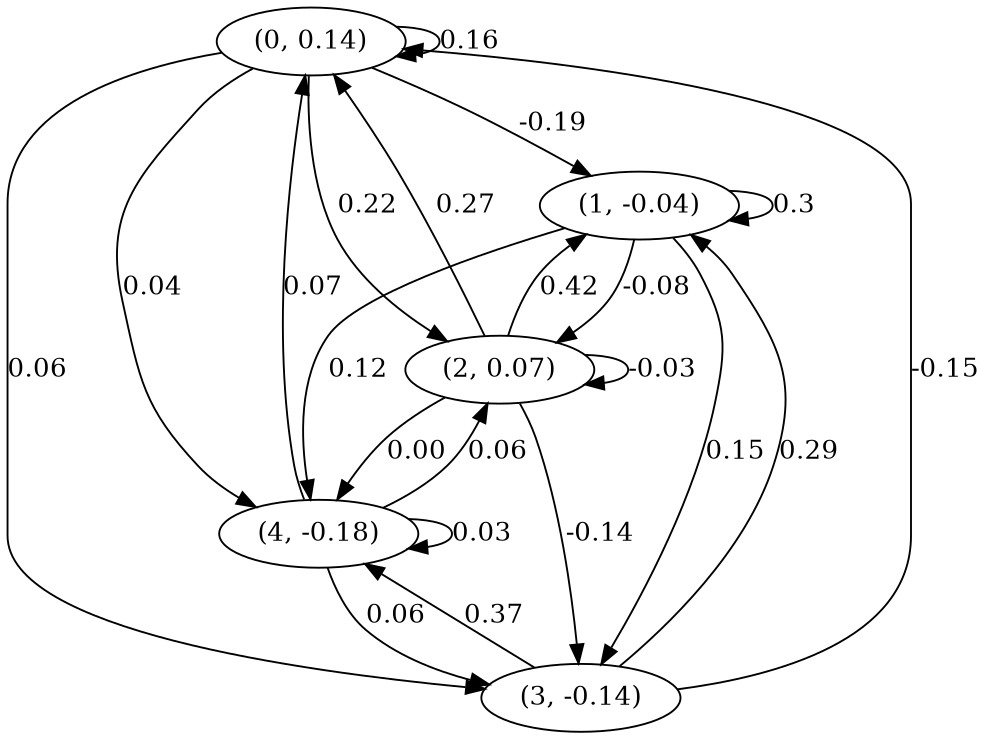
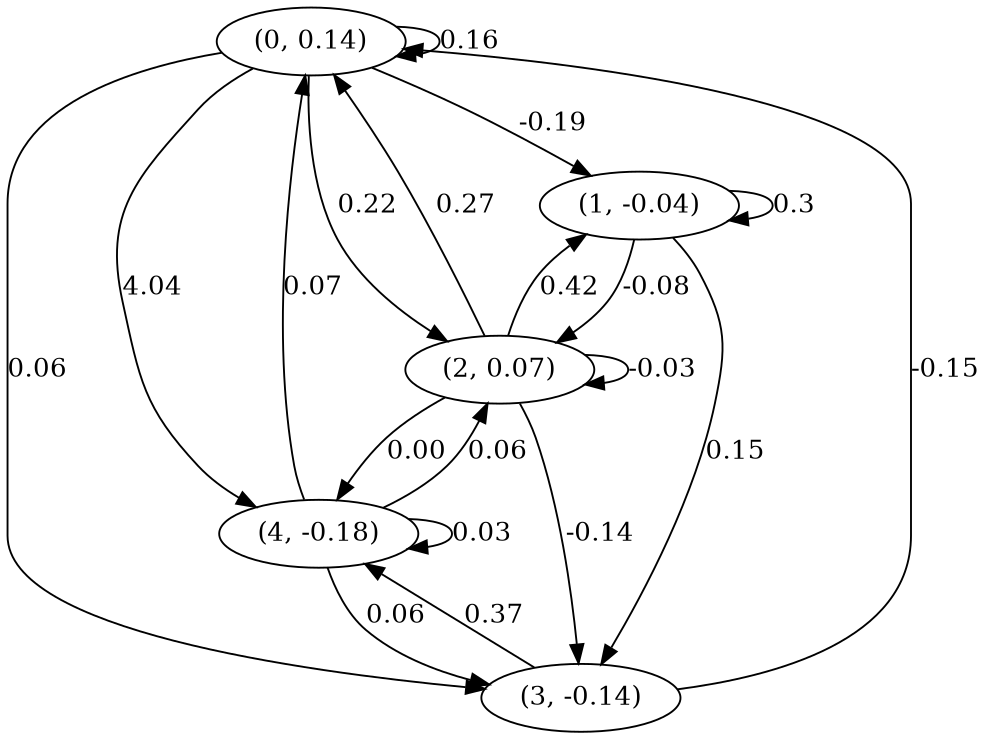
edge "(0, 0.14)" -> "(4, -0.18)": label "0.04" -> "4.04"
edge "(1, -0.04)" -> "(4, -0.18)": removed, label "0.12"
edge "(3, -0.14)" -> "(1, -0.04)": removed, label "0.29"
